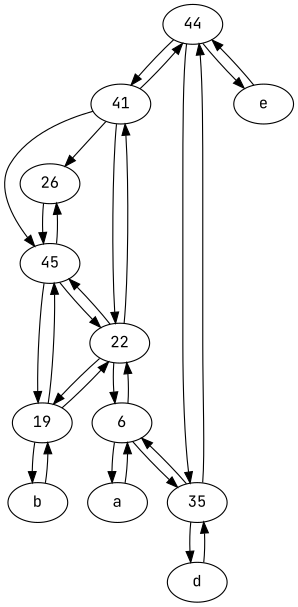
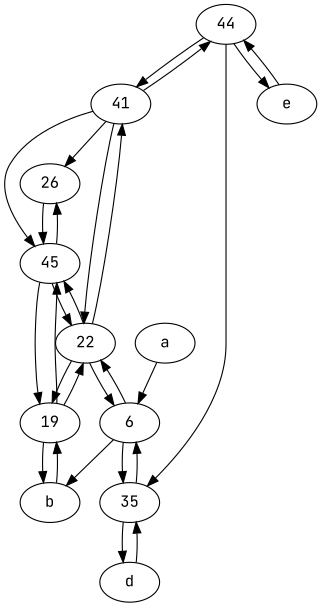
edge "35" -> "44": removed
edge "6" -> "a": now "6" -> "b"
